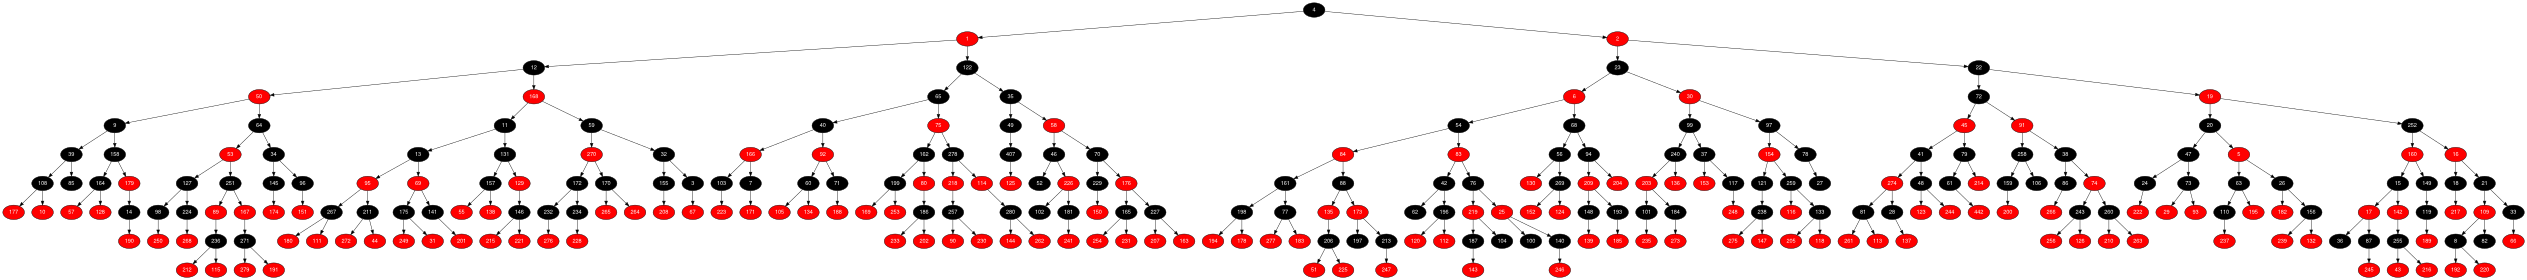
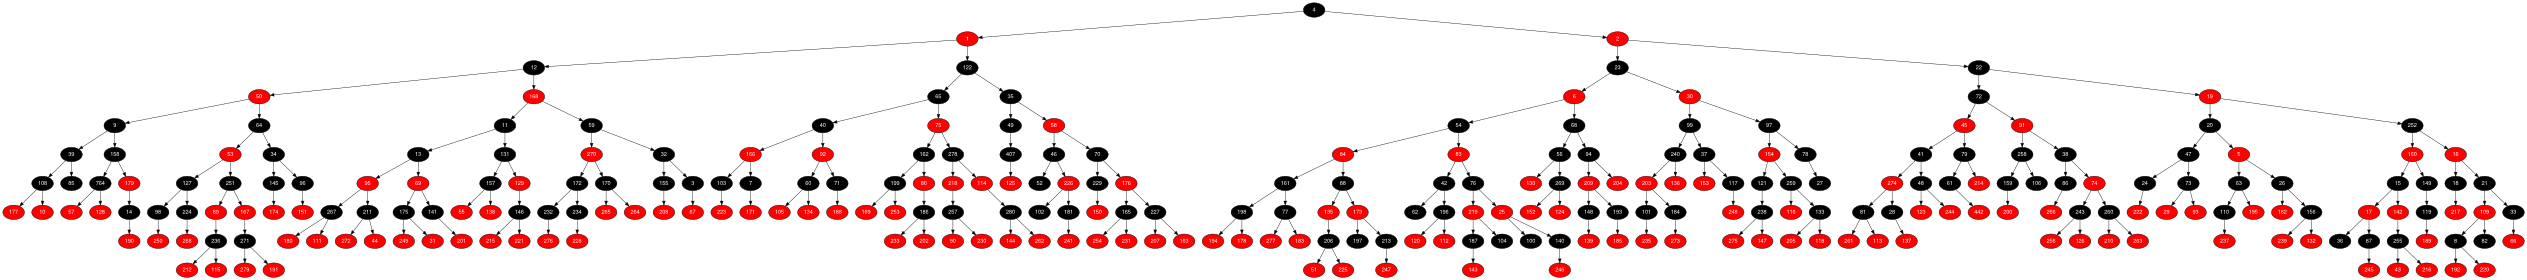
node "164": label "164" -> "764"
